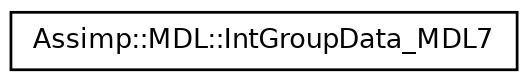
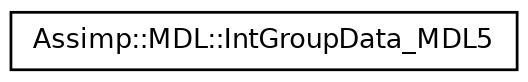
node "Assimp::MDL::IntGroupData_MDL7": label "Assimp::MDL::IntGroupData_MDL7" -> "Assimp::MDL::IntGroupData_MDL5"
